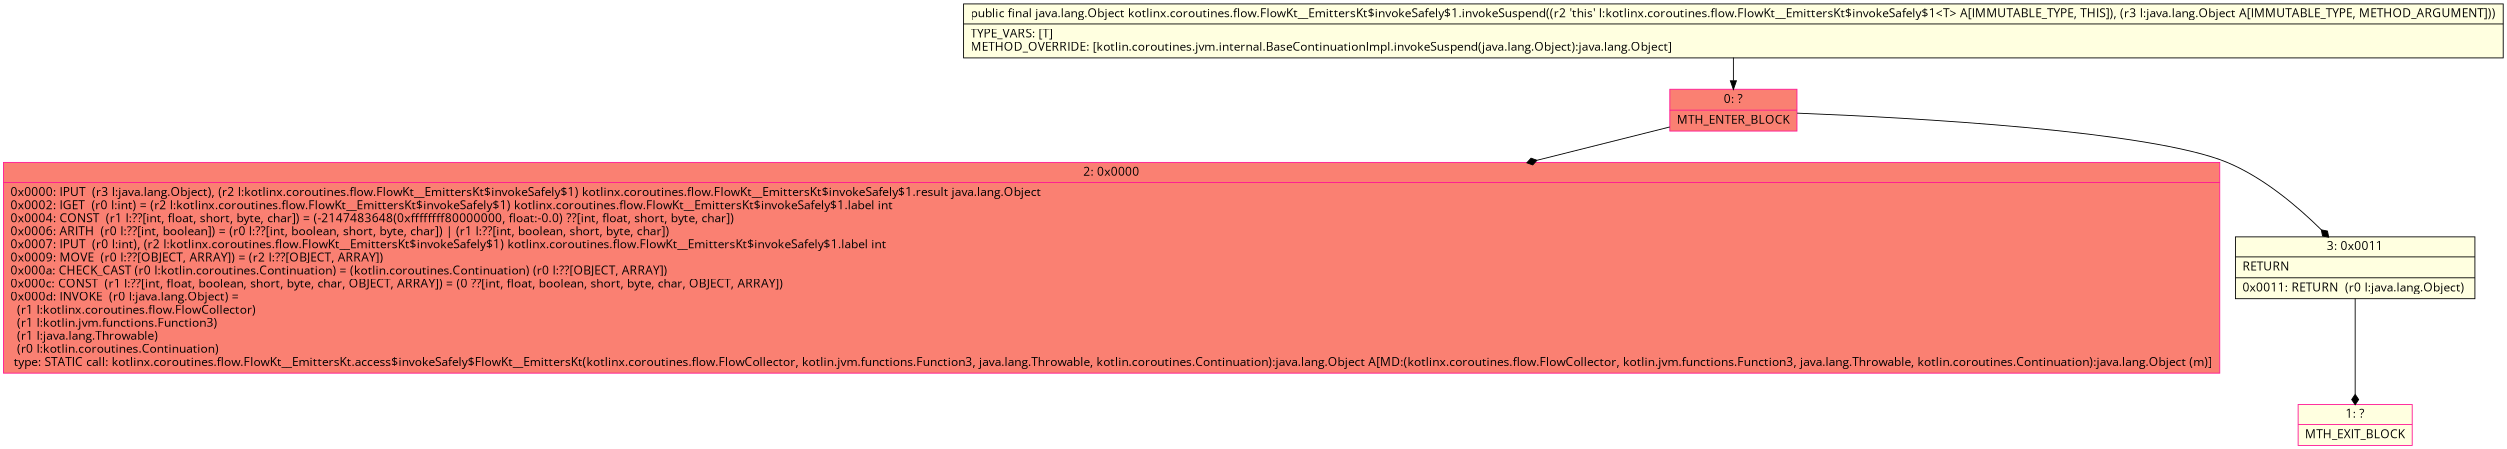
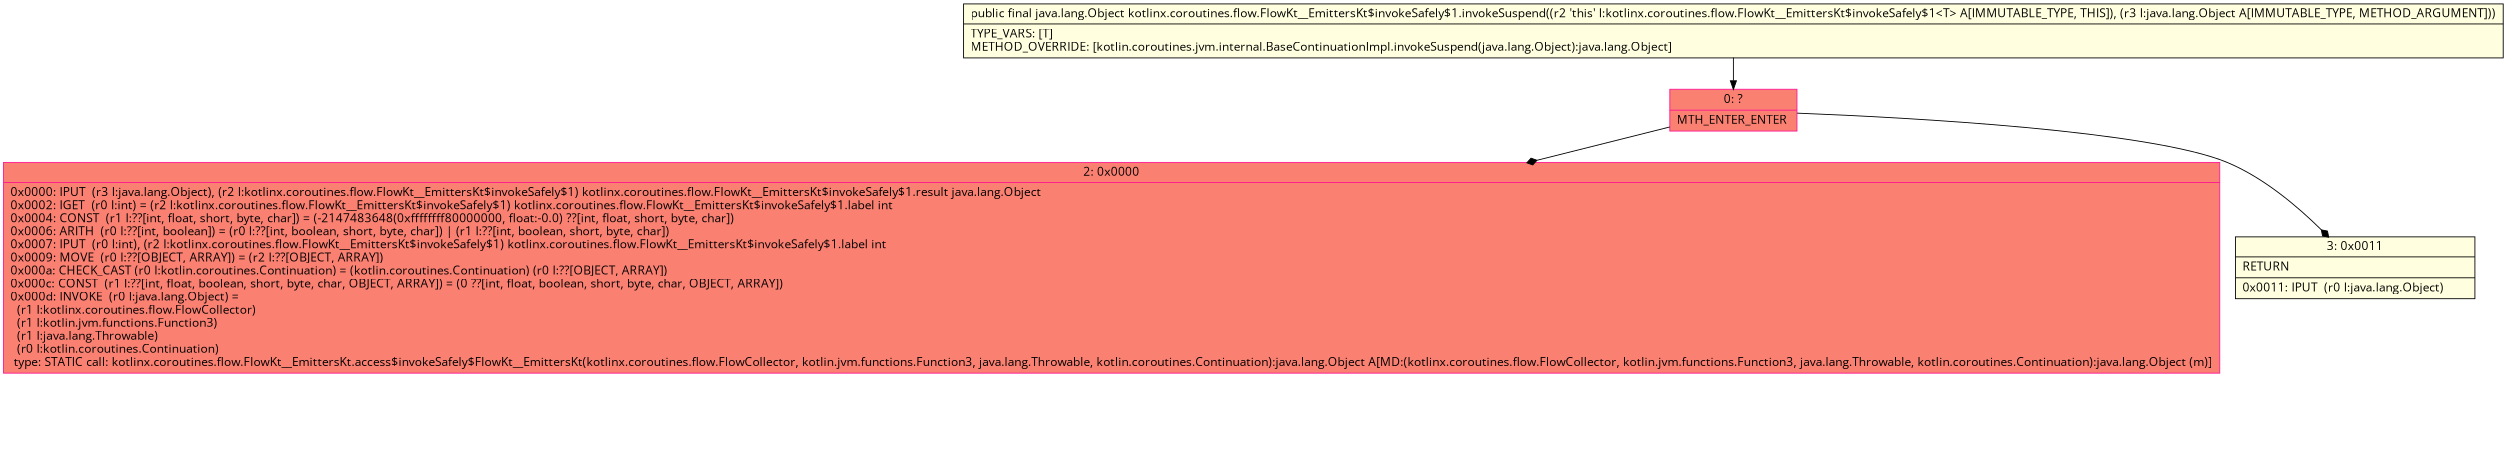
node "0: ?": text "MTH_ENTER_BLOCK" -> "MTH_ENTER_ENTER"
node "3: 0x0011": text "0x0011: RETURN  (r0 I:java.lang.Object)" -> "0x0011: IPUT  (r0 I:java.lang.Object)"
node "1: ?": removed
